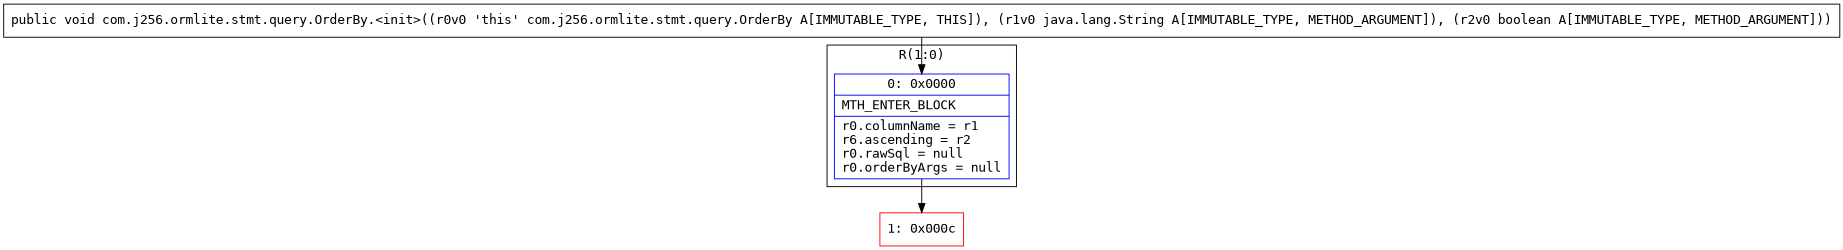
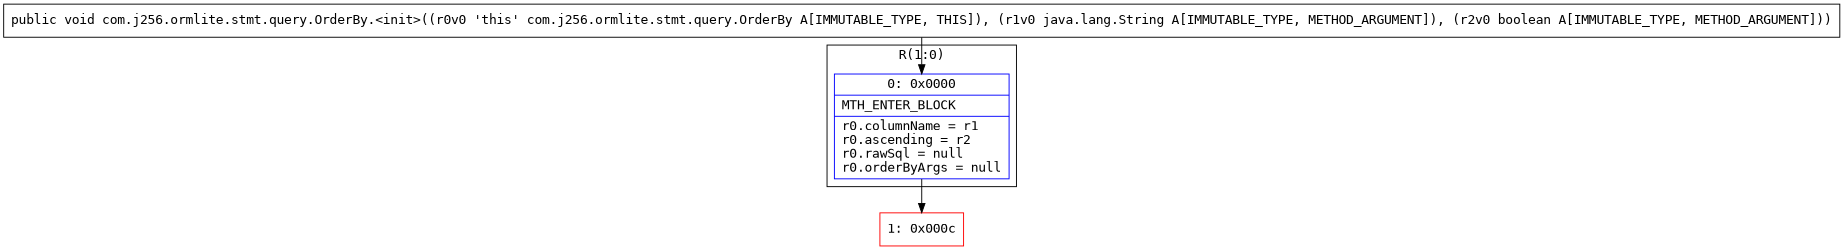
node "0: 0x0000": text "r6.ascending = r2" -> "r0.ascending = r2"
